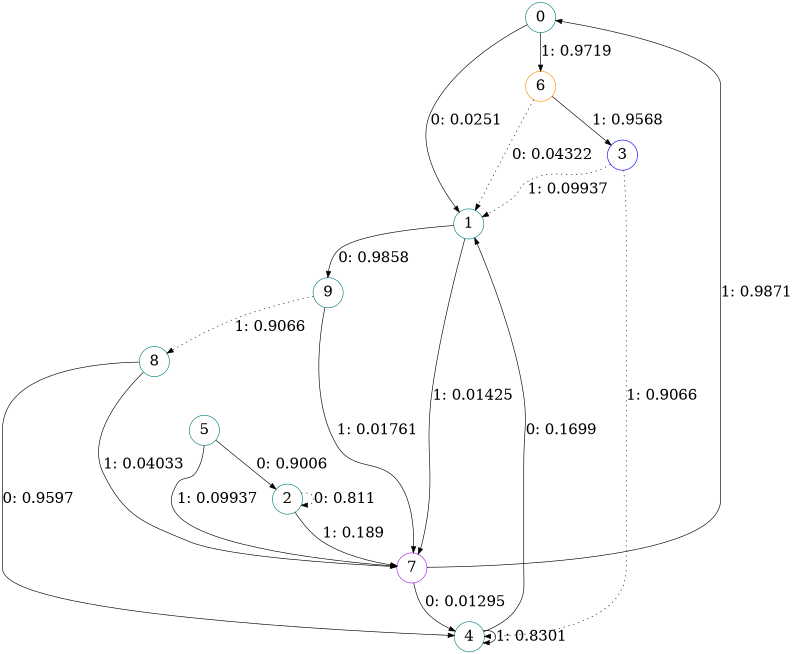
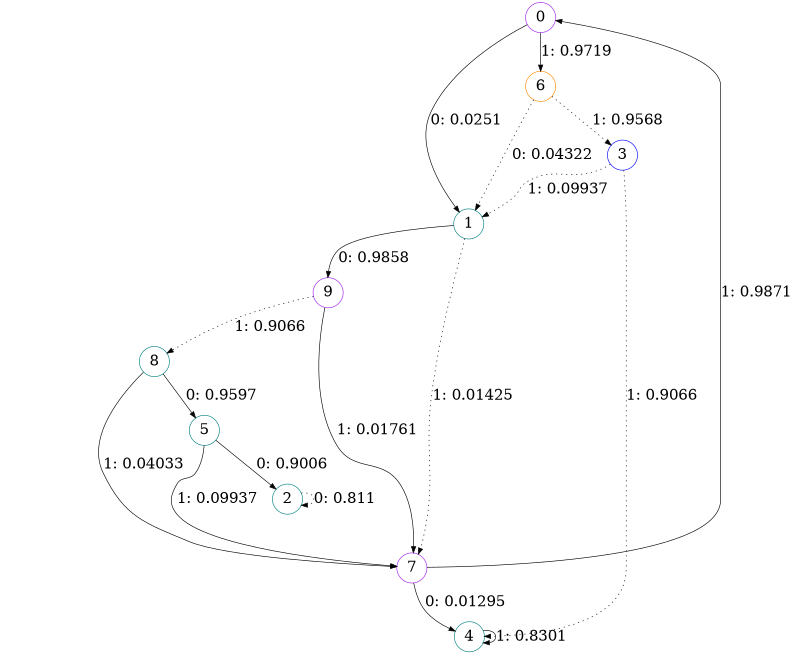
node "0": color teal -> purple
edge "6" -> "3": style solid -> dotted
node "9": color teal -> purple
edge "1" -> "7": style solid -> dotted
edge "4" -> "1": removed, label "0: 0.1699"
edge "2" -> "7": removed, label "1: 0.189"
edge "8" -> "4": now "8" -> "5"
